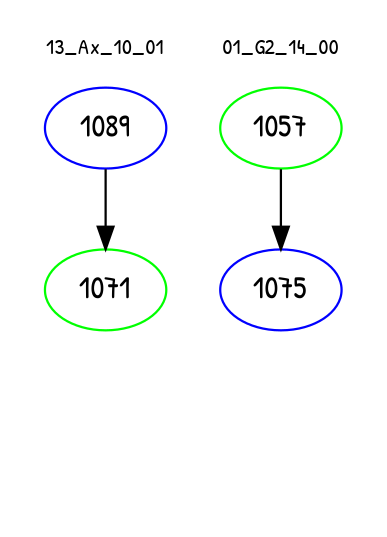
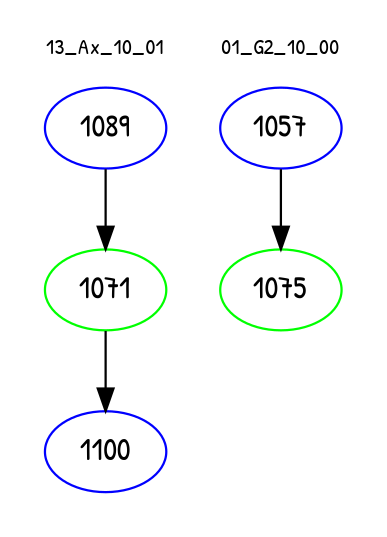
cluster "01_G2_14_00": label "01_G2_14_00" -> "01_G2_10_00"
node "1057": color green -> blue
node "1075": color blue -> green
node "1100": added
